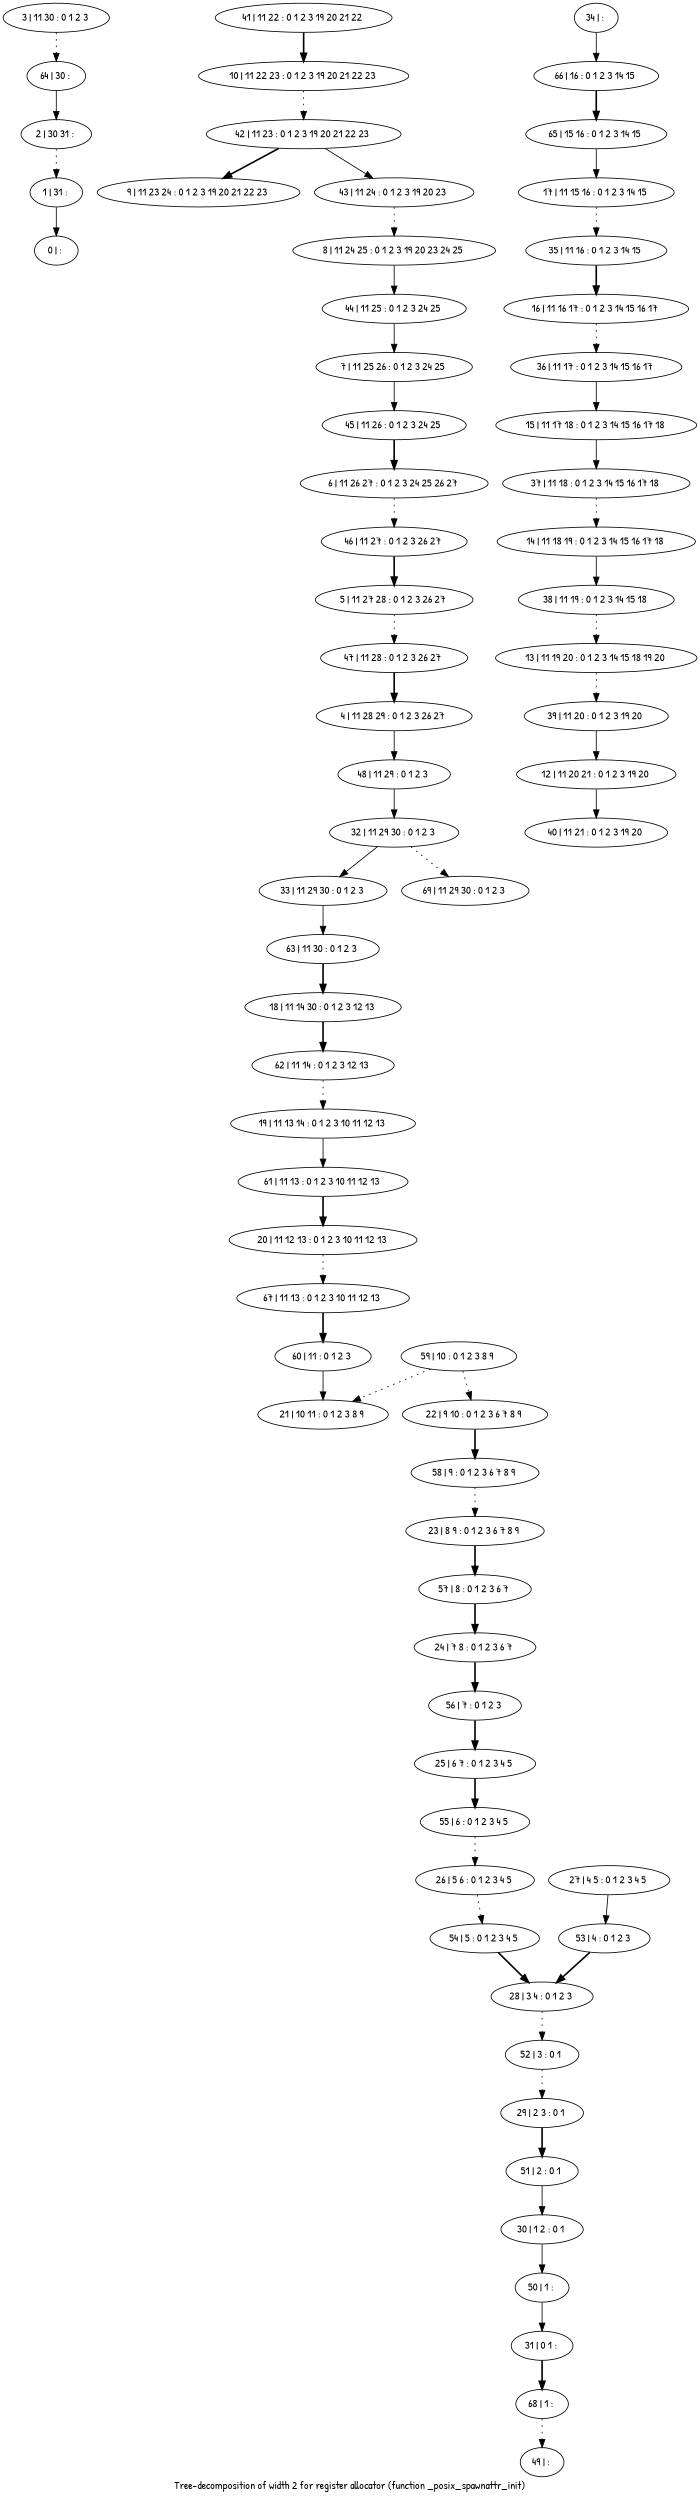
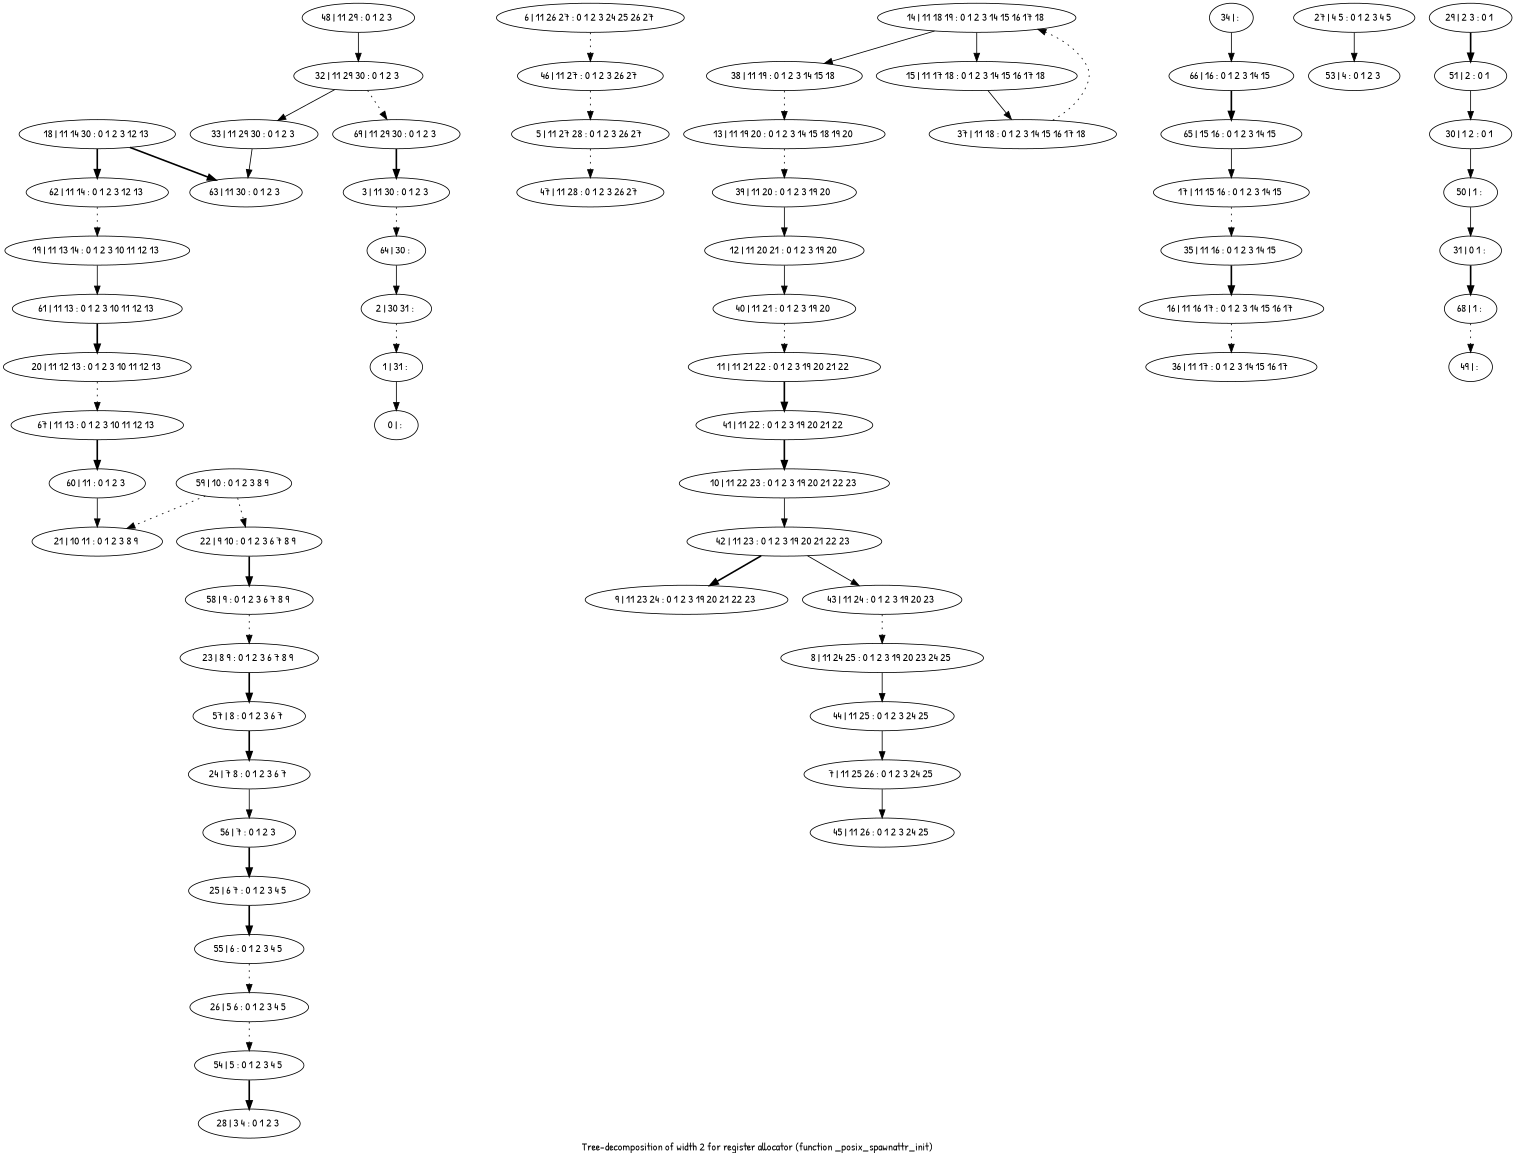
edge "10 | 11 22 23 : 0 1 2 3 19 20 21 22 23" -> "42 | 11 23 : 0 1 2 3 19 20 21 22 23": style dotted -> solid
edge "69 | 11 29 30 : 0 1 2 3" -> "3 | 11 30 : 0 1 2 3": added
node "11 | 11 21 22 : 0 1 2 3 19 20 21 22": added
edge "36 | 11 17 : 0 1 2 3 14 15 16 17" -> "15 | 11 17 18 : 0 1 2 3 14 15 16 17 18": now "14 | 11 18 19 : 0 1 2 3 14 15 16 17 18" -> "15 | 11 17 18 : 0 1 2 3 14 15 16 17 18"
edge "45 | 11 26 : 0 1 2 3 24 25" -> "6 | 11 26 27 : 0 1 2 3 24 25 26 27": removed
edge "46 | 11 27 : 0 1 2 3 26 27" -> "5 | 11 27 28 : 0 1 2 3 26 27": style bold -> dotted
node "4 | 11 28 29 : 0 1 2 3 26 27": removed
edge "63 | 11 30 : 0 1 2 3" -> "18 | 11 14 30 : 0 1 2 3 12 13": reversed
edge "24 | 7 8 : 0 1 2 3 6 7" -> "56 | 7 : 0 1 2 3": style bold -> solid
edge "53 | 4 : 0 1 2 3" -> "28 | 3 4 : 0 1 2 3": removed
node "52 | 3 : 0 1": removed
